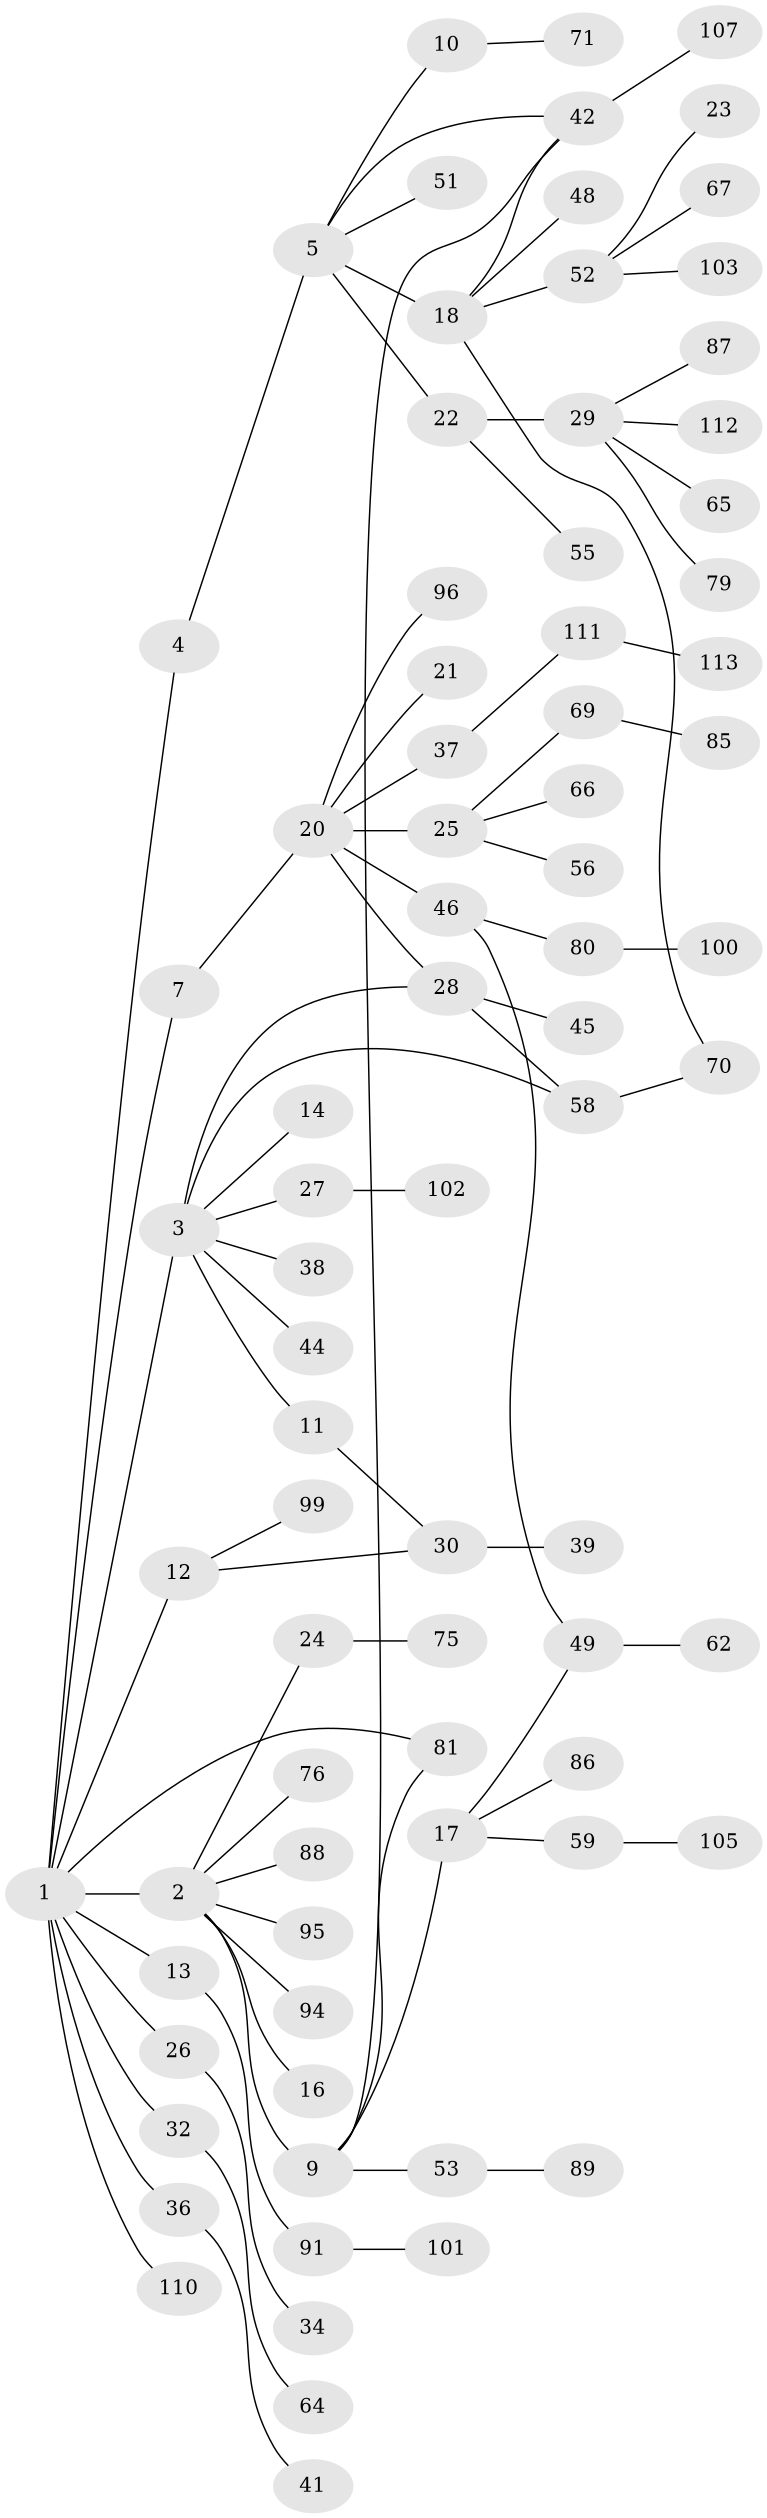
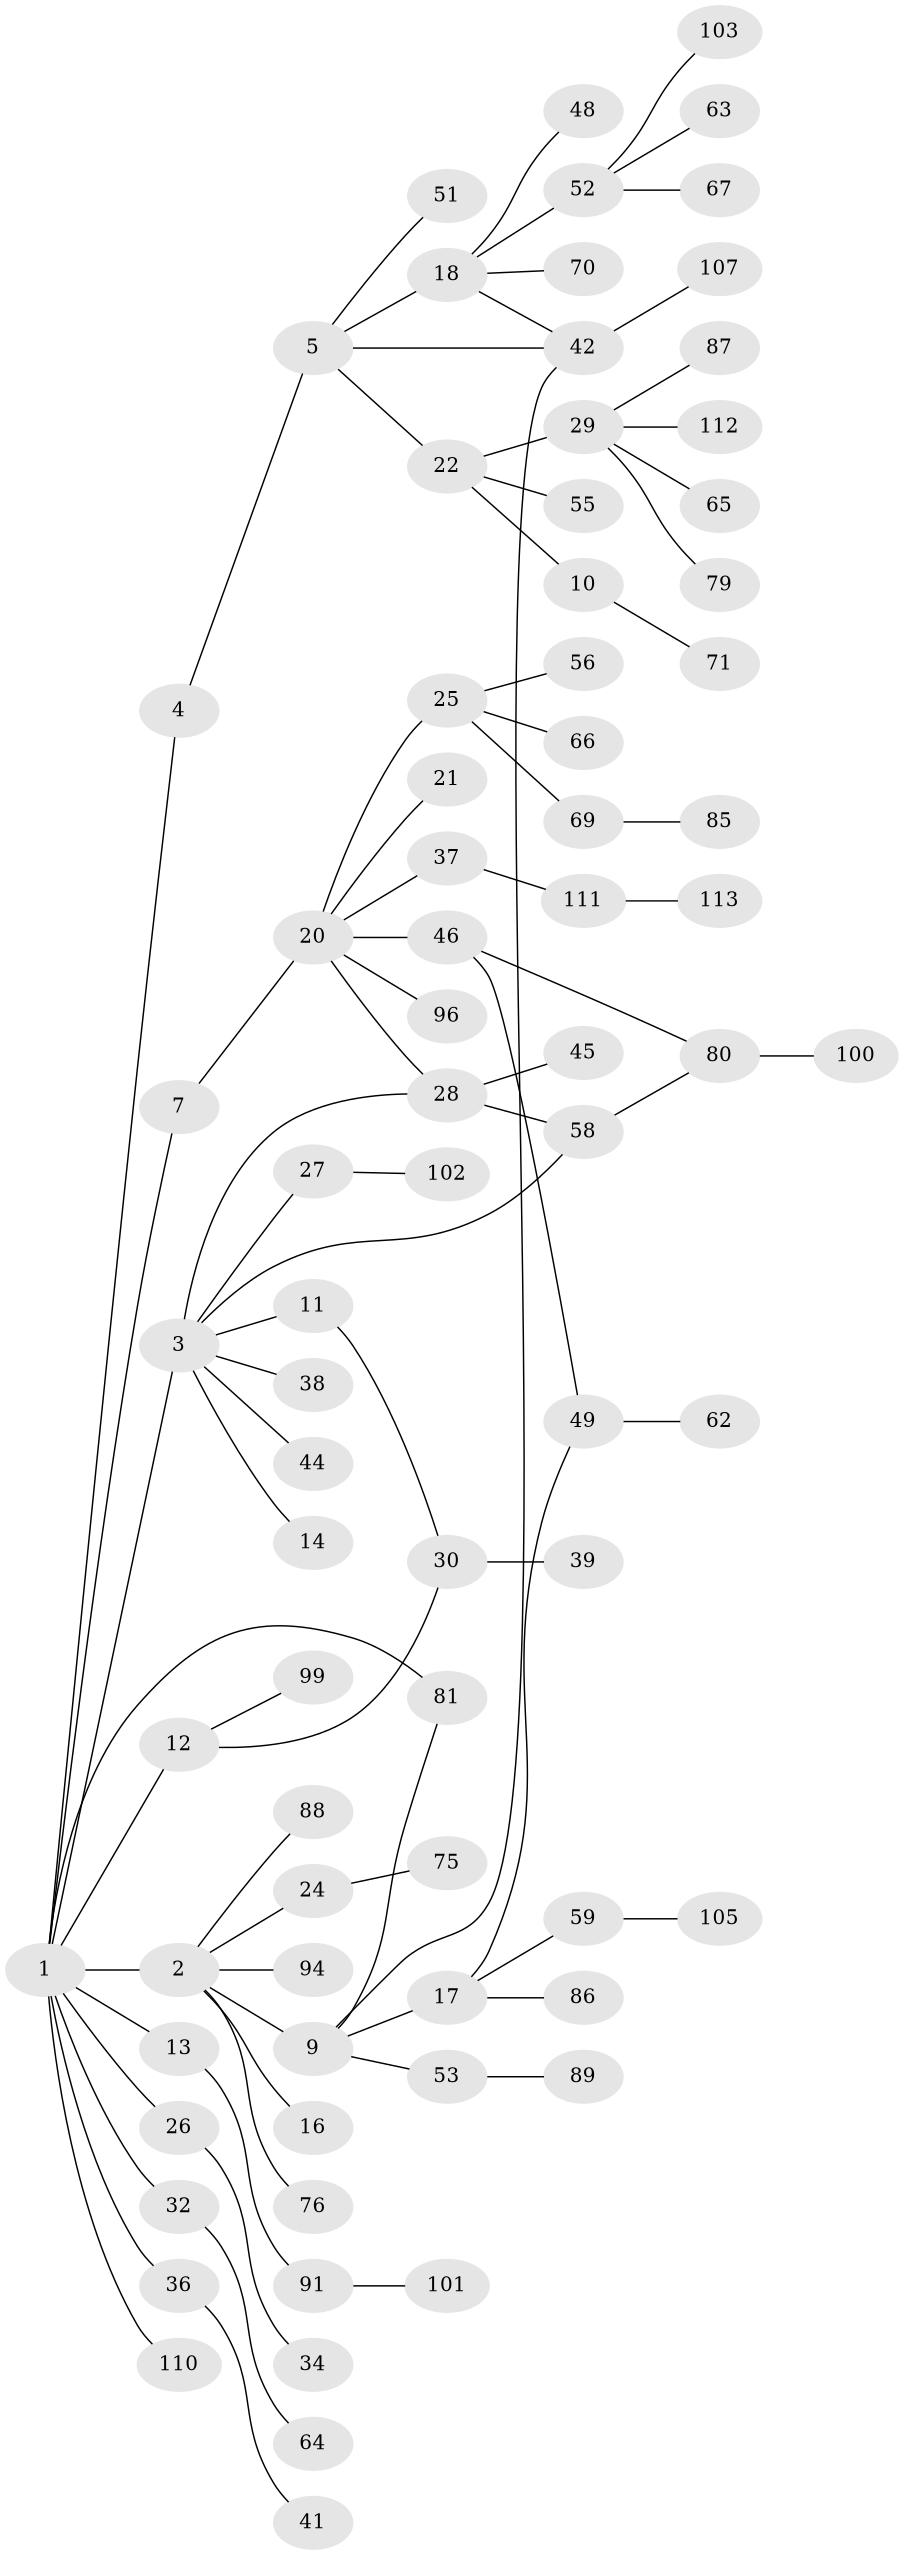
node "23": label "23" -> "63"
edge "10" -- "5": now "10" -- "22"
edge "70" -- "58": now "80" -- "58"
node "95": removed
